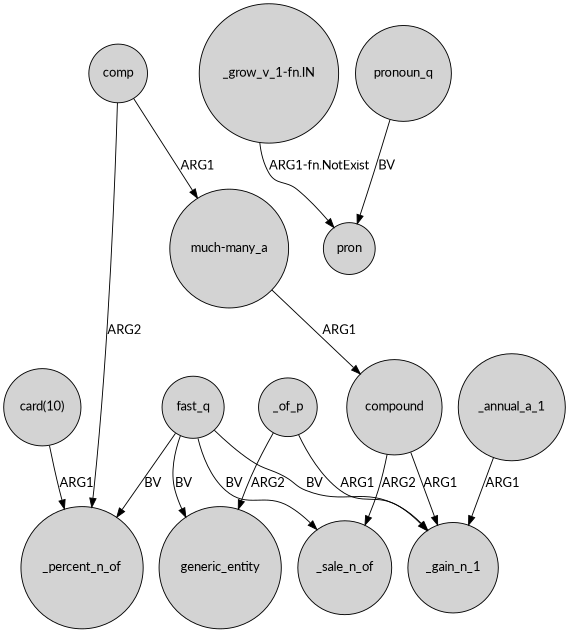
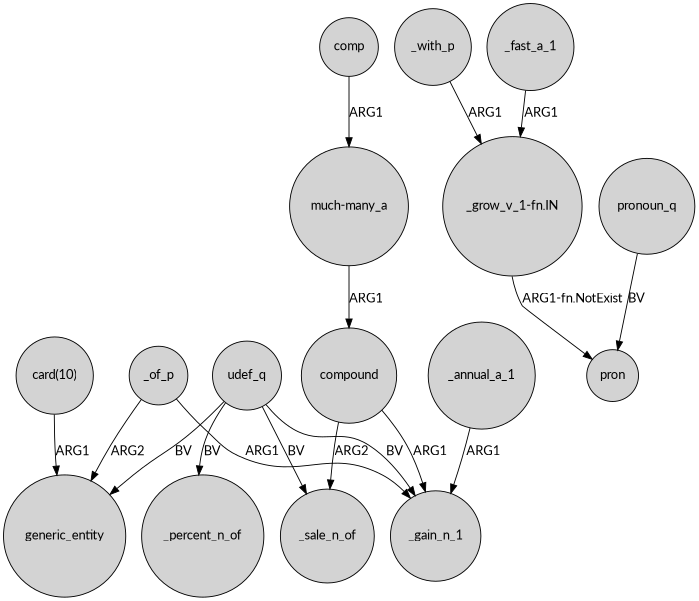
node "_with_p": added
node "_fast_a_1": added
edge "comp" -> "_percent_n_of": removed, label "ARG2"
node "fast_q": label "fast_q" -> "udef_q"
edge "card(10)" -> "_percent_n_of": now "card(10)" -> "generic_entity"
